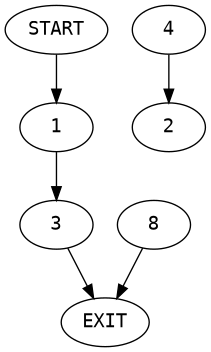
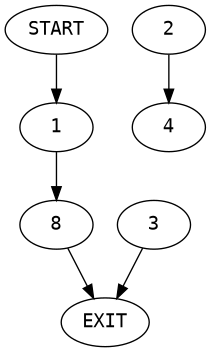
edge "4" -> "2": reversed
edge "1" -> "3": now "1" -> "8"
